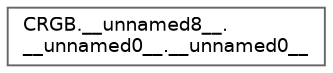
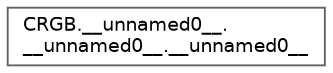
node "CRGB.__unnamed8__. __unnamed0__.__unnamed0__": label "CRGB.__unnamed8__. __unnamed0__.__unnamed0__" -> "CRGB.__unnamed0__. __unnamed0__.__unnamed0__"
